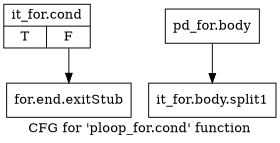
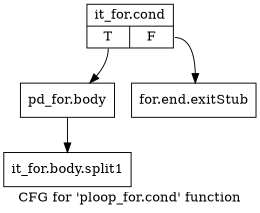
edge "it_for.cond" -> "pd_for.body": added
